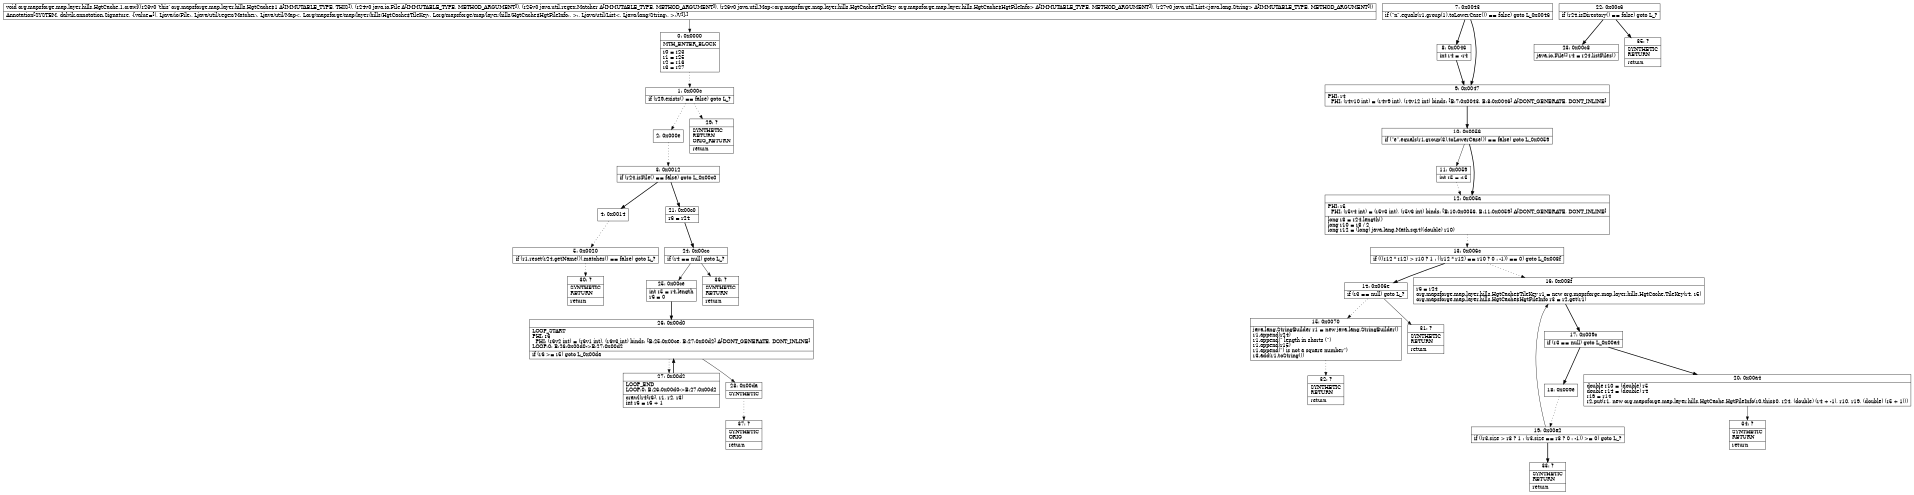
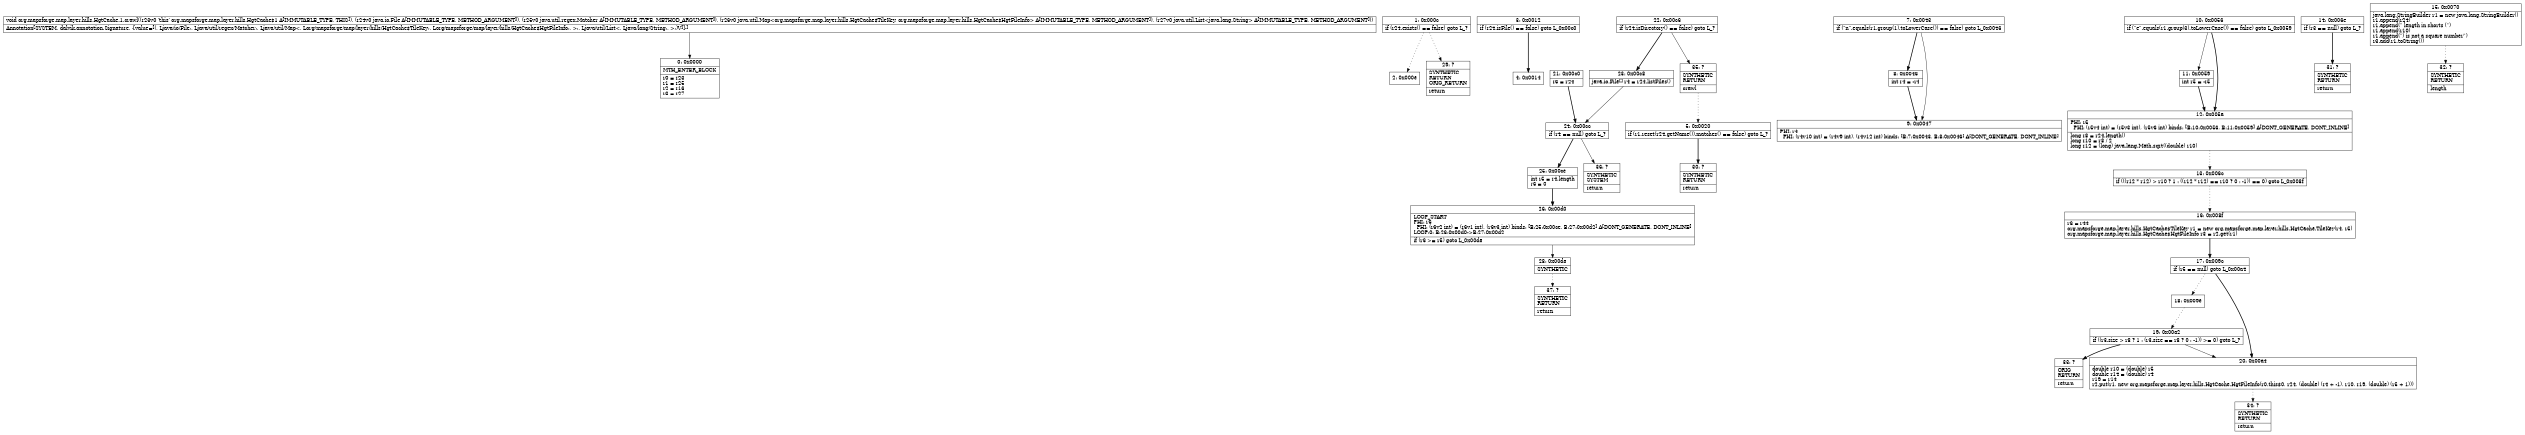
edge "22: 0x00c6" -> "35: ?": style bold -> solid
edge "7: 0x0043" -> "9: 0x0047": style bold -> solid
node "35: ?": text "return" -> "crawl"
edge "0: 0x0000" -> "1: 0x000c": removed
node "1: 0x000c": text "if (r29.exists() == false) goto L_?" -> "if (r24.exists() == false) goto L_?"
edge "23: 0x00c8" -> "24: 0x00cc": added
edge "9: 0x0047" -> "10: 0x0056": removed
edge "2: 0x000e" -> "3: 0x0012": removed
edge "11: 0x0059" -> "12: 0x005a": style dotted -> bold
edge "3: 0x0012" -> "21: 0x00c0": removed
edge "4: 0x0014" -> "5: 0x0020": now "35: ?" -> "5: 0x0020"
edge "5: 0x0020" -> "30: ?": style dotted -> bold
edge "24: 0x00cc" -> "25: 0x00ce": style solid -> bold
edge "13: 0x006c" -> "14: 0x006e": removed
node "16: 0x008f": text "r6 = r24" -> "r6 = r44"
node "36: ?": text "RETURN" -> "SYSTEM"
edge "14: 0x006e" -> "15: 0x0070": removed
edge "14: 0x006e" -> "31: ?": style solid -> bold
node "17: 0x009c": text "if (r3 == null) goto L_0x00a4" -> "if (r5 == null) goto L_0x00a4"
node "15: 0x0070": text "r1.append(r15)" -> "r1.append(r10)"
edge "17: 0x009c" -> "18: 0x009e": style bold -> dotted
edge "19: 0x00a2" -> "16: 0x008f": now "19: 0x00a2" -> "20: 0x00a4"
node "27: 0x00d2": removed
node "32: ?": text "return" -> "length"
edge "20: 0x00a4" -> "34: ?": style solid -> dotted
node "37: ?": text "ORIG" -> "RETURN"
node "33: ?": text "SYNTHETIC" -> "ORIG"
